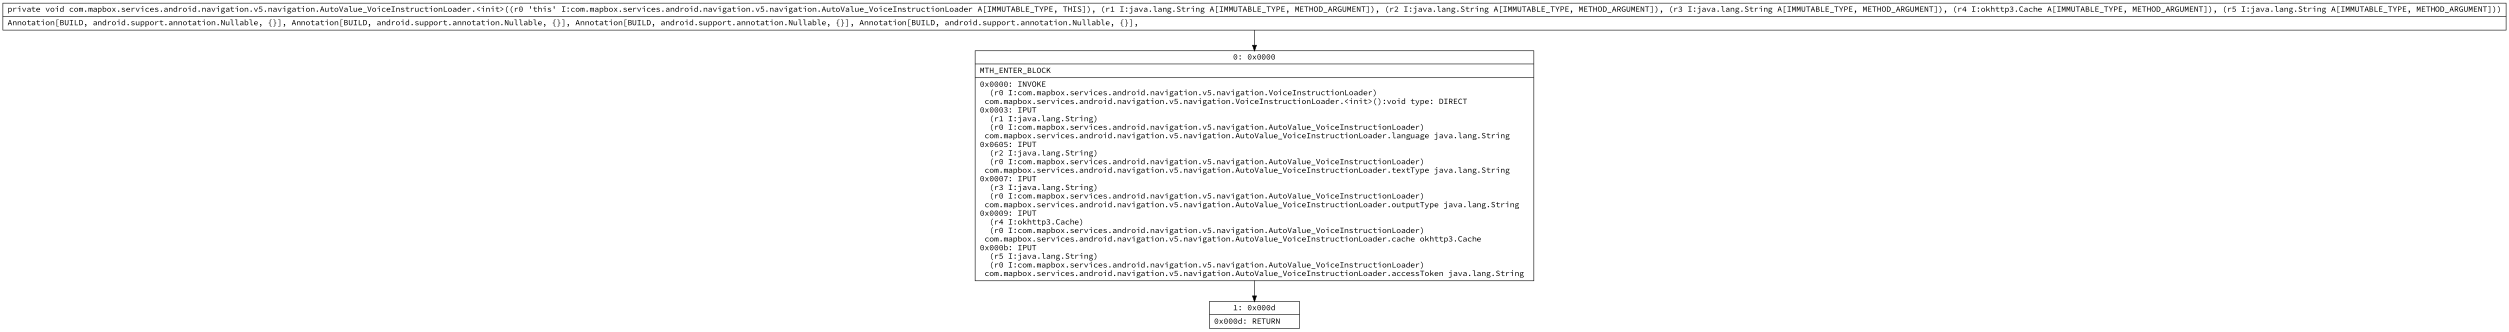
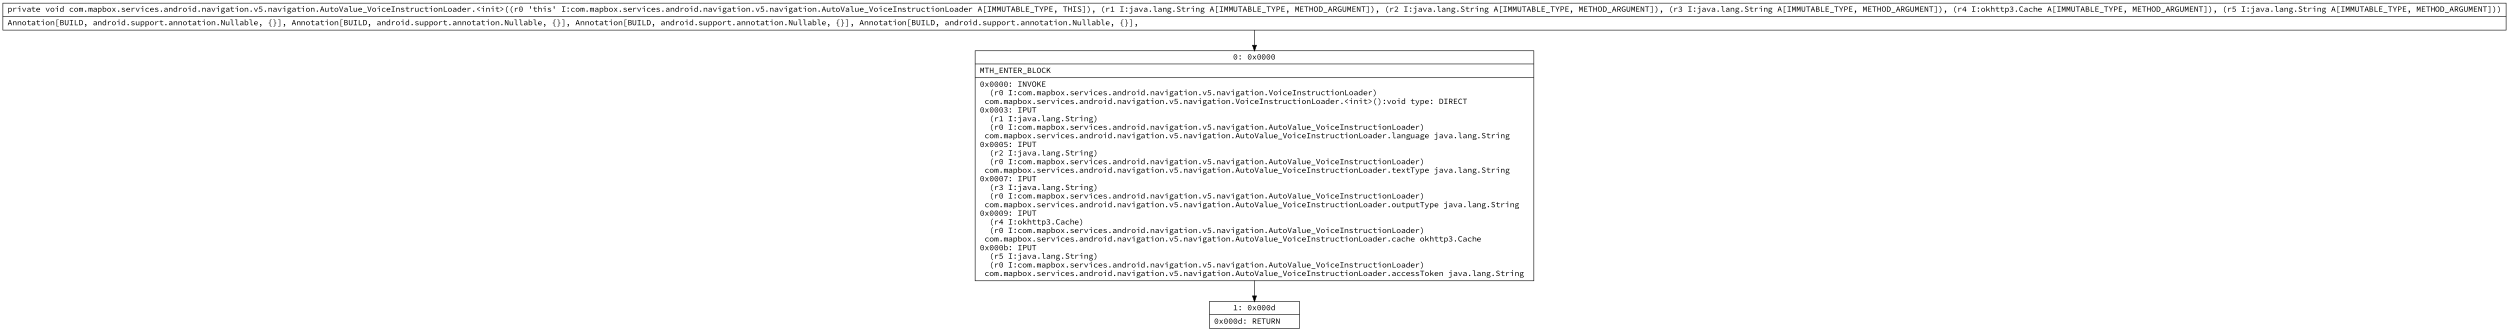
node "0: 0x0000": text "0x0605: IPUT" -> "0x0005: IPUT"
